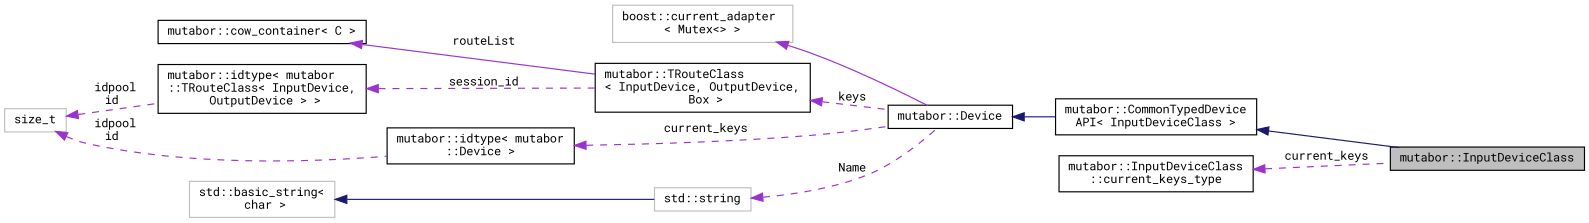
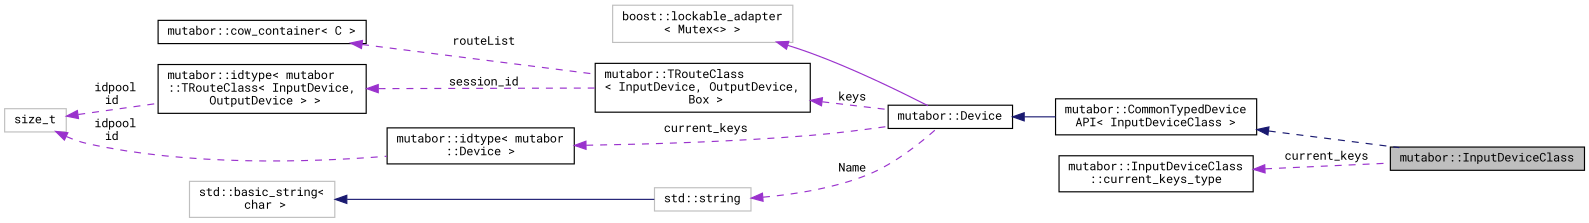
node "boost::current_adapter < Mutex<> >": label "boost::current_adapter < Mutex<> >" -> "boost::lockable_adapter < Mutex<> >"
edge "mutabor::TRouteClass < InputDevice, OutputDevice, Box >" -> "mutabor::cow_container< C >": style solid -> dashed
edge "mutabor::InputDeviceClass" -> "mutabor::CommonTypedDevice API< InputDeviceClass >": style solid -> dashed
